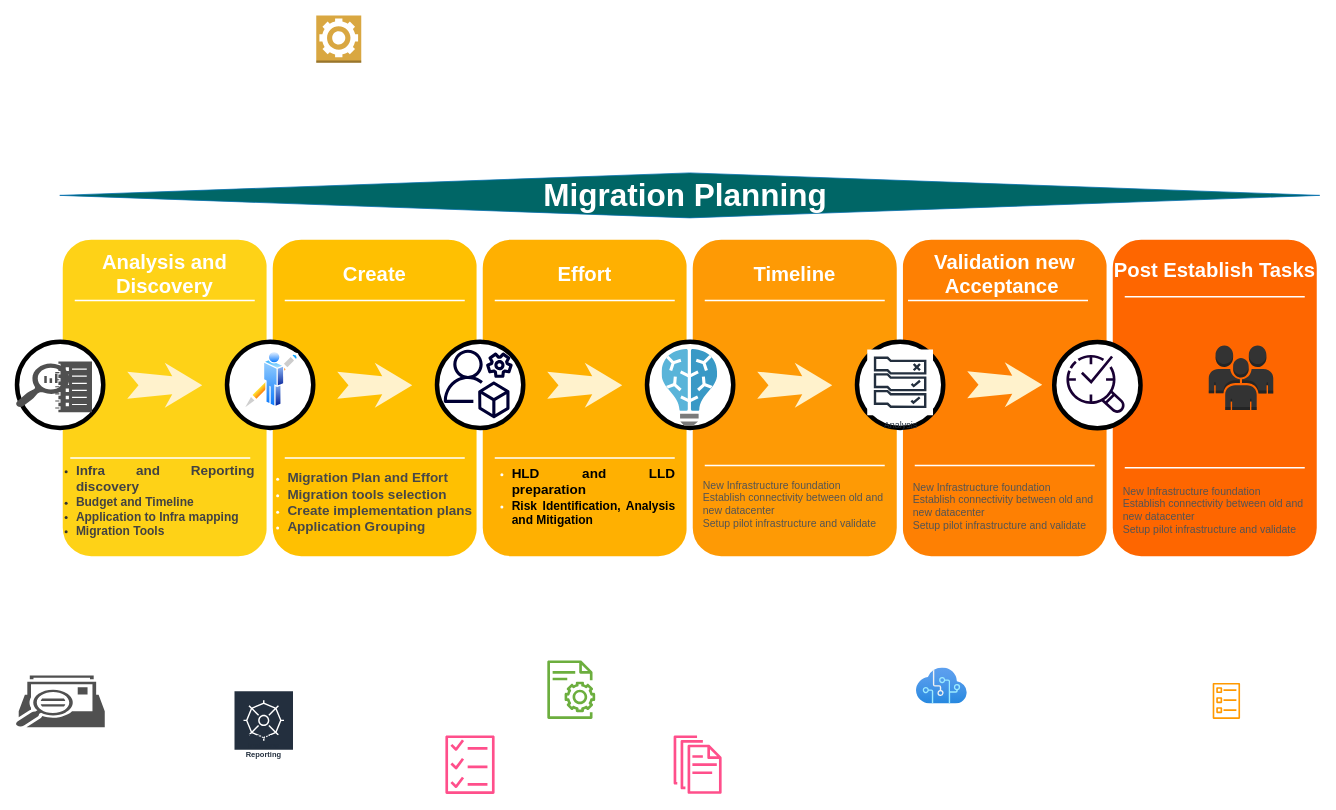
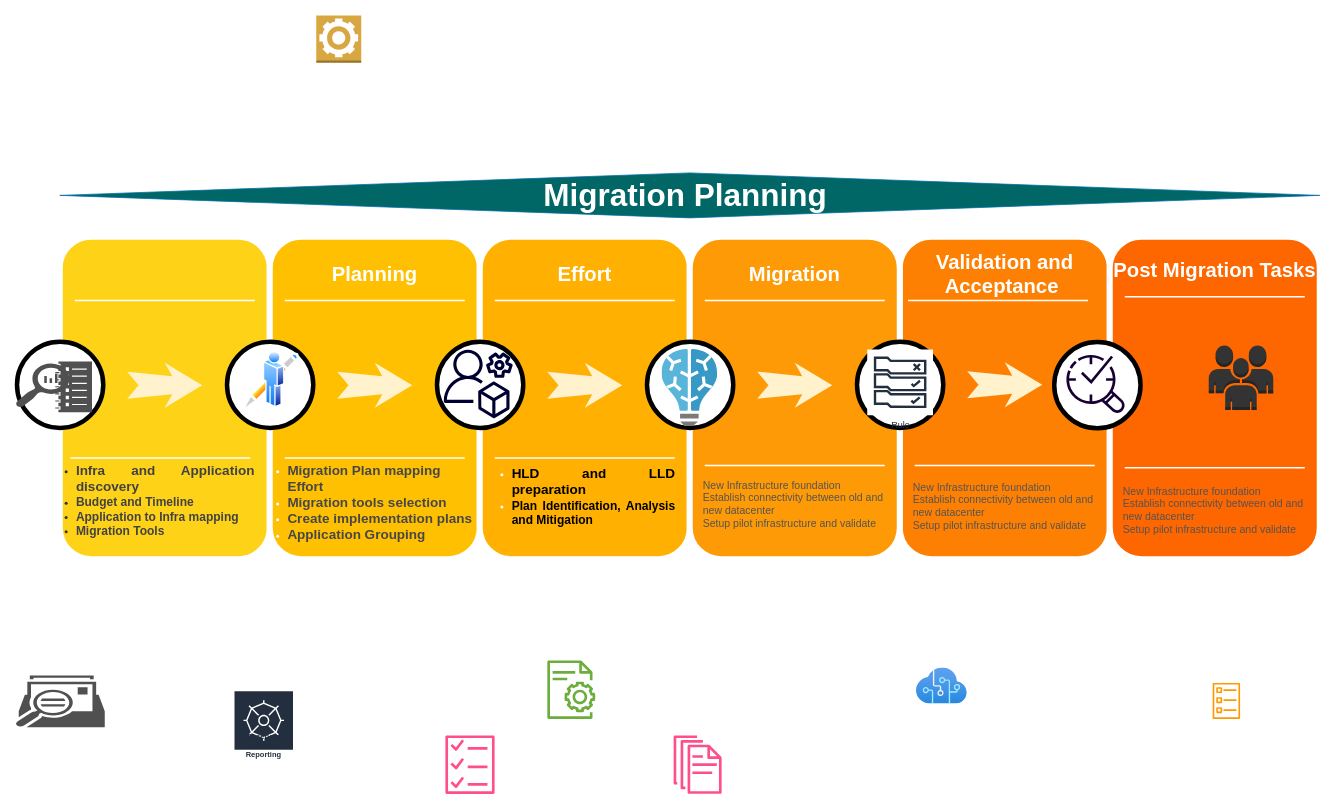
node "Post Establish Tasks": label "Post Establish Tasks" -> "Post Migration Tasks"
node "Analysis and Discovery": removed
node "Create": label "Create" -> "Planning"
node "Timeline": label "Timeline" -> "Migration"
node "Validation new Acceptance": label "Validation new Acceptance" -> "Validation and Acceptance"
node "Analysis": label "Analysis" -> "Rule"
node "Migration Plan and Effort Migration tools selection Create implementation plans Application Grouping": label "Migration Plan and Effort Migration tools selection Create implementation plans Application Grouping" -> "Migration Plan mapping Effort Migration tools selection Create implementation plans Application Grouping"
node "HLD and LLD preparation Risk Identification, Analysis and Mitigation": label "HLD and LLD preparation Risk Identification, Analysis and Mitigation" -> "HLD and LLD preparation Plan Identification, Analysis and Mitigation"
node "Infra and Reporting discovery Budget and Timeline Application to Infra mapping Migration Tools": label "Infra and Reporting discovery Budget and Timeline Application to Infra mapping Migration Tools" -> "Infra and Application discovery Budget and Timeline Application to Infra mapping Migration Tools"
